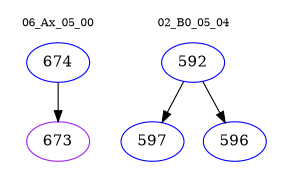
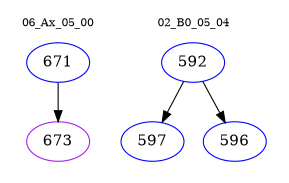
node "674": label "674" -> "671"
